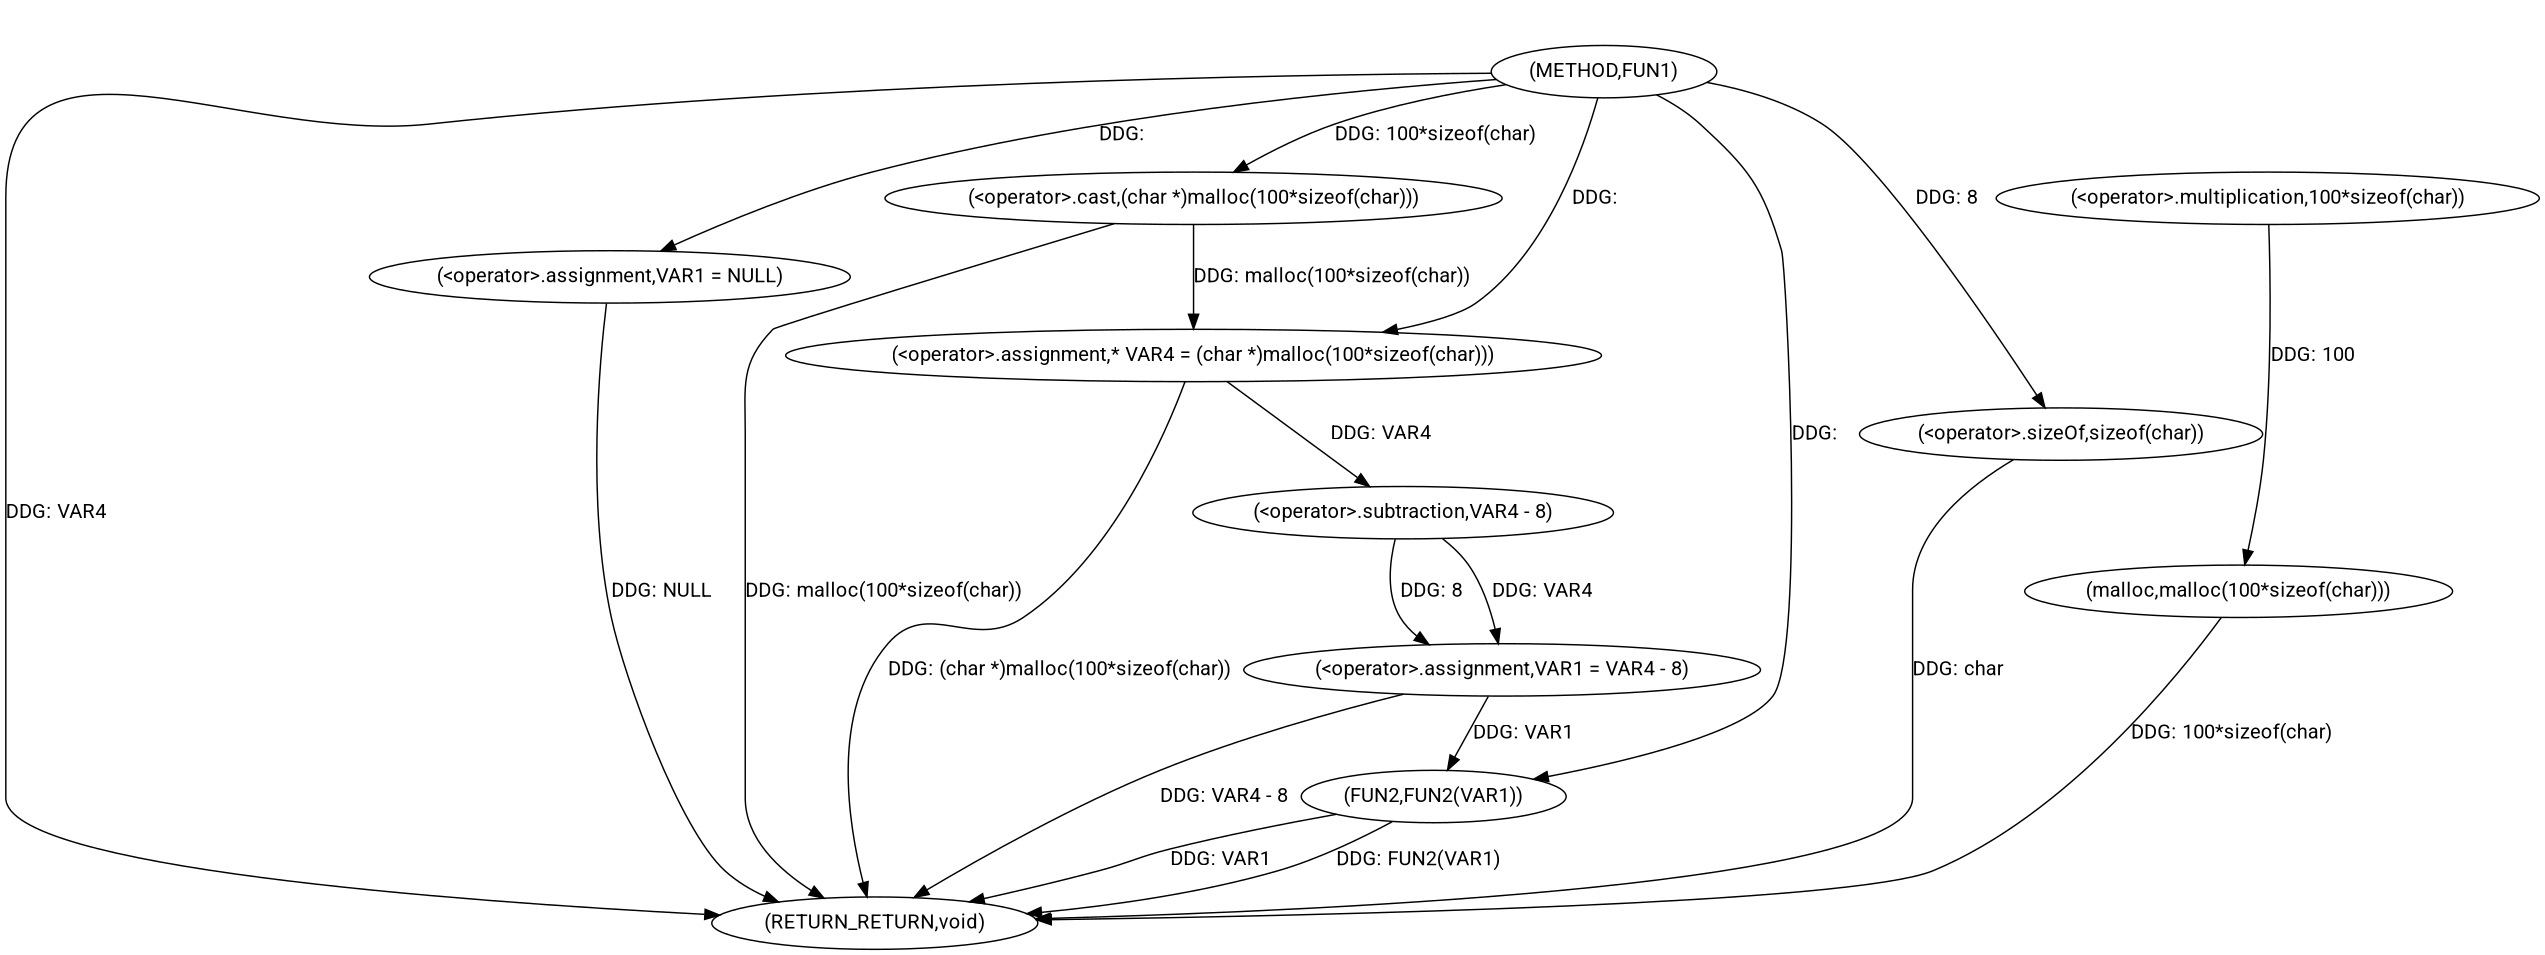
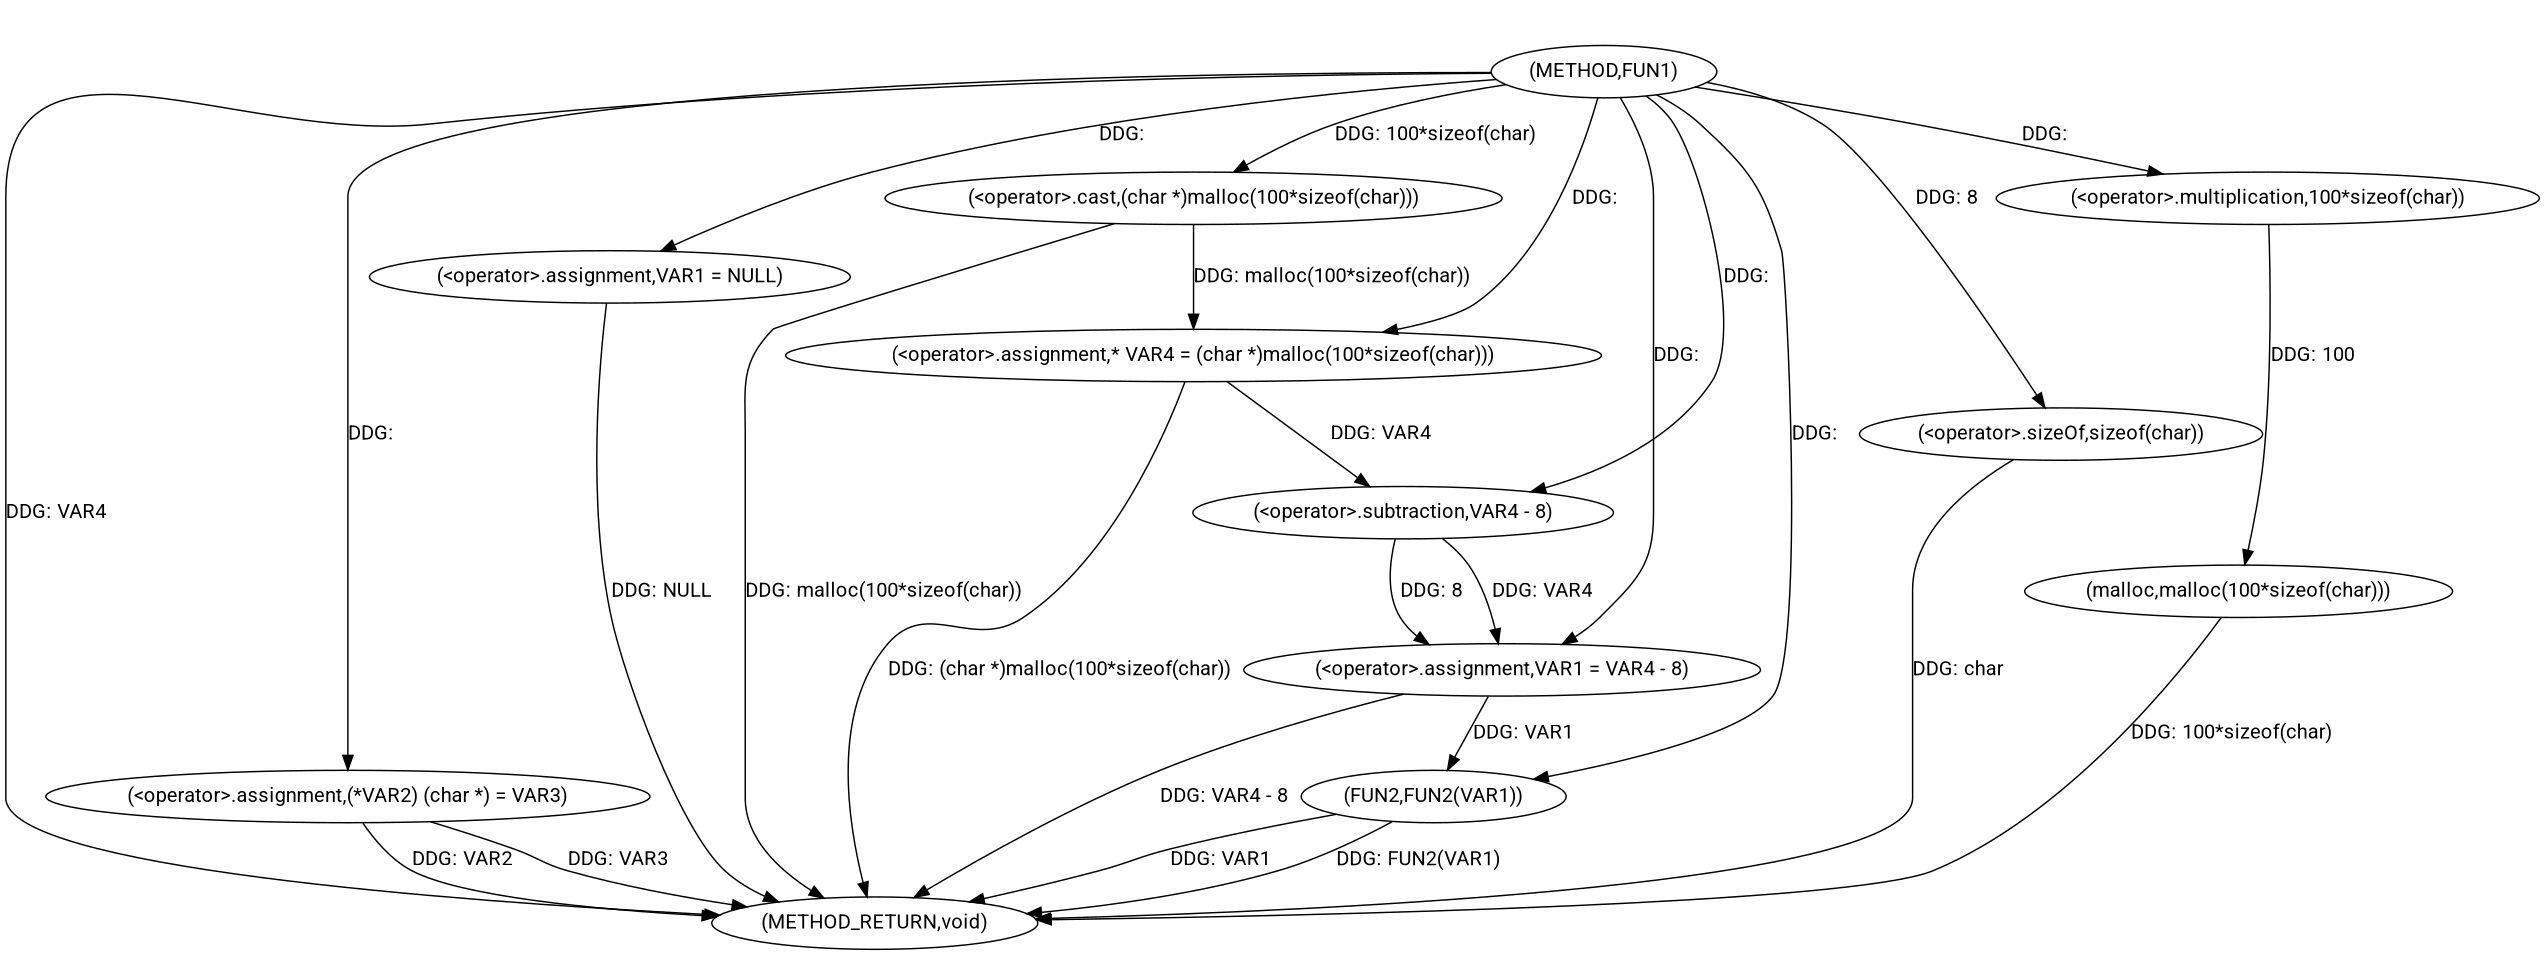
edge "(METHOD,FUN1)" -> "(<operator>.multiplication,100*sizeof(char))": added, label "DDG:"
edge "(METHOD,FUN1)" -> "(<operator>.subtraction,VAR4 - 8)": added, label "DDG:"
edge "(METHOD,FUN1)" -> "(<operator>.assignment,VAR1 = VAR4 - 8)": added, label "DDG:"
node "(<operator>.assignment,(*VAR2) (char *) = VAR3)": added
node "(RETURN_RETURN,void)": label "(RETURN_RETURN,void)" -> "(METHOD_RETURN,void)"
